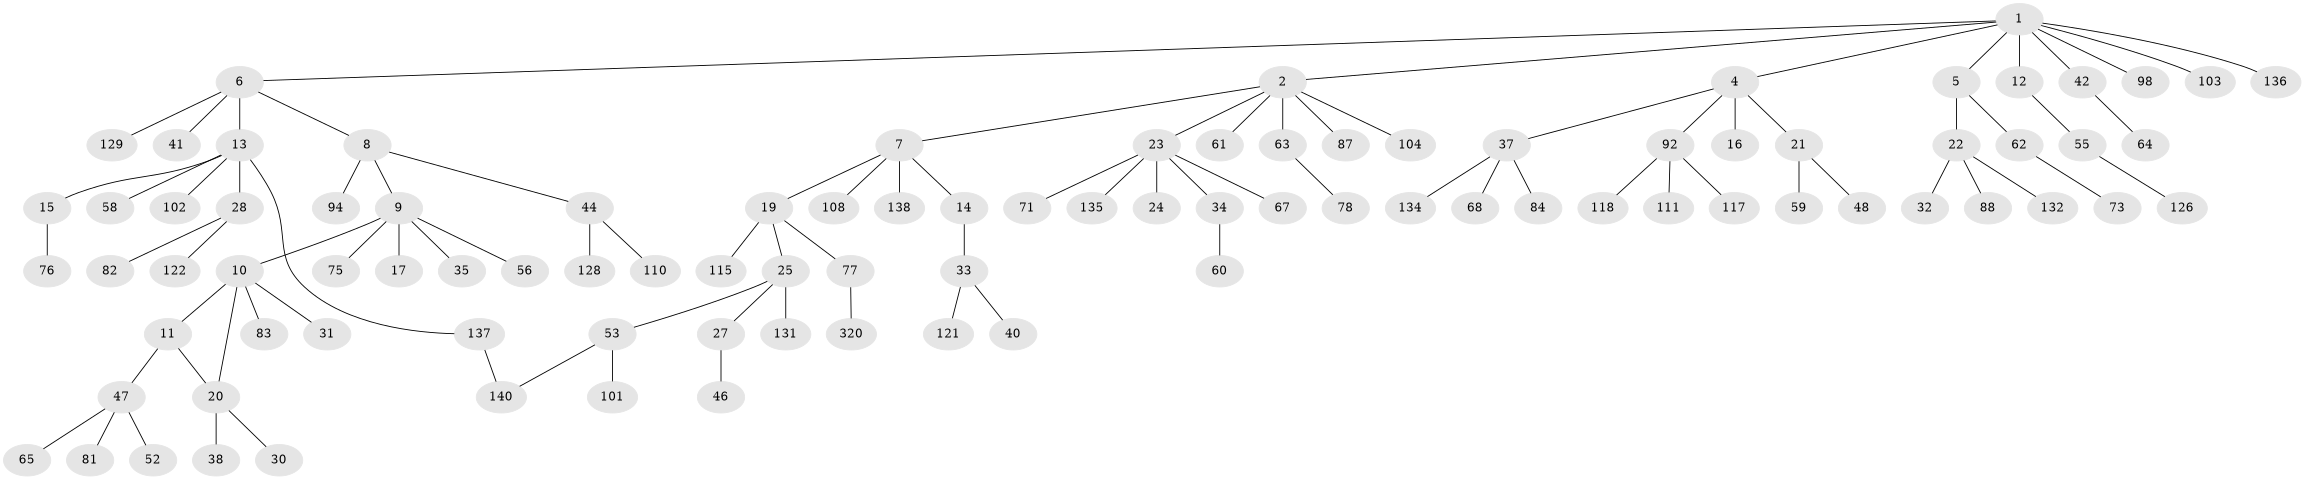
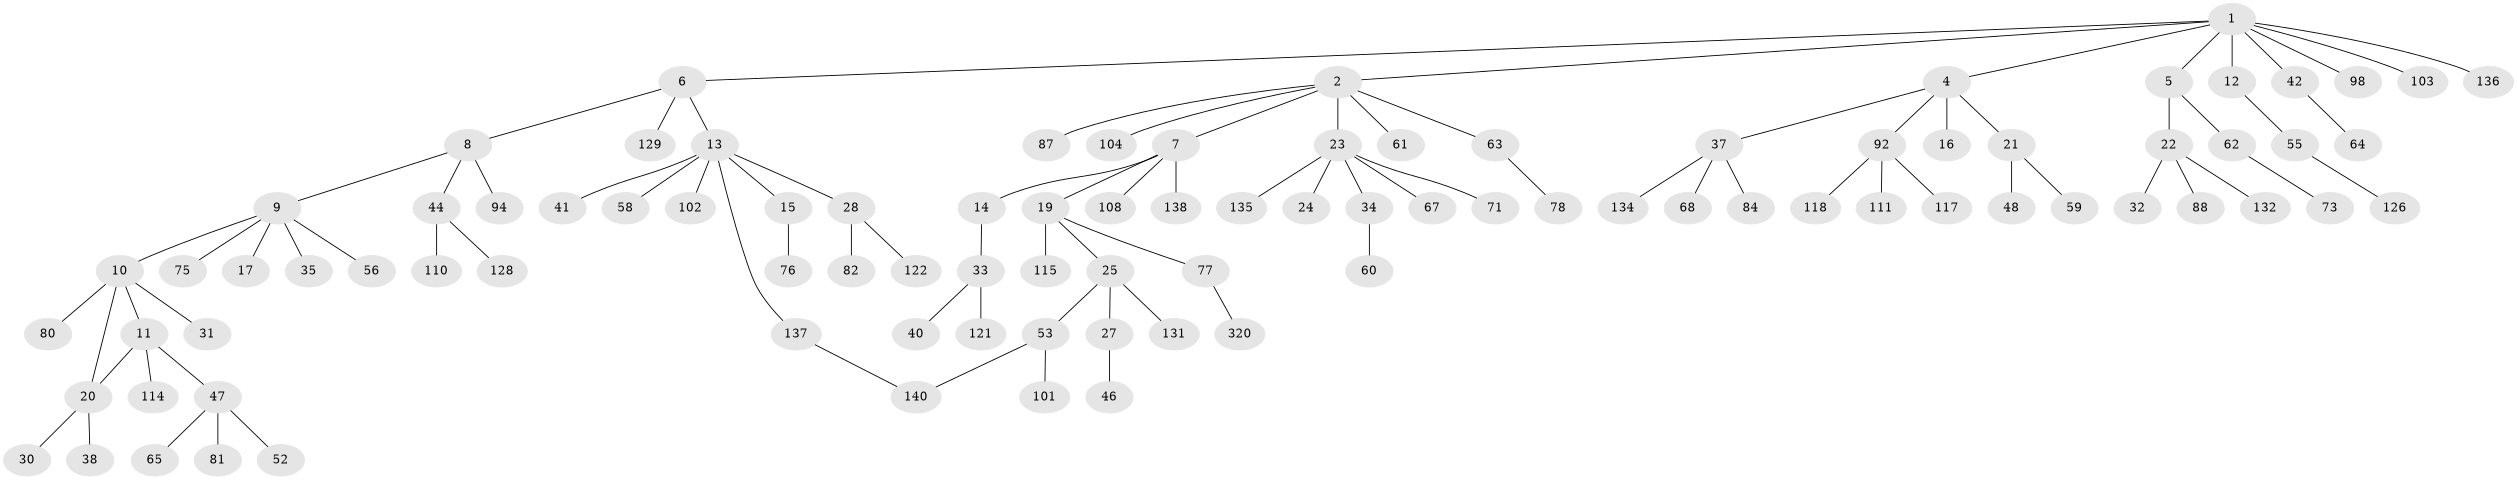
edge "6" -- "41": now "13" -- "41"
node "83": label "83" -> "80"
node "114": added
